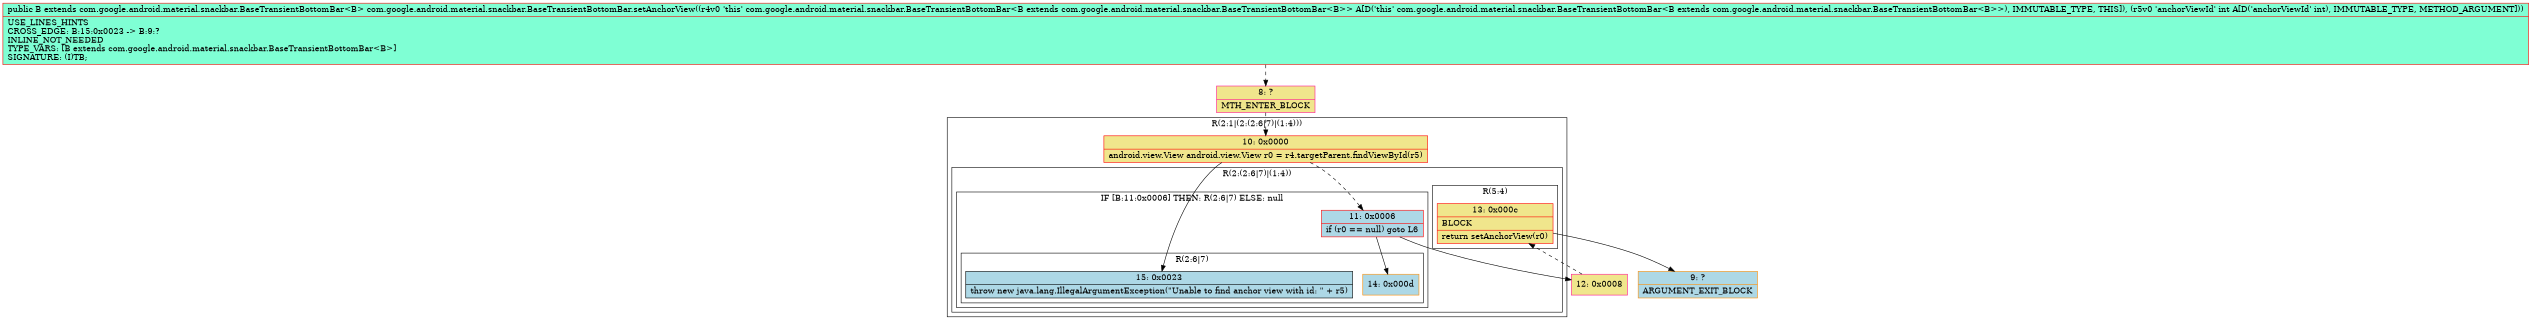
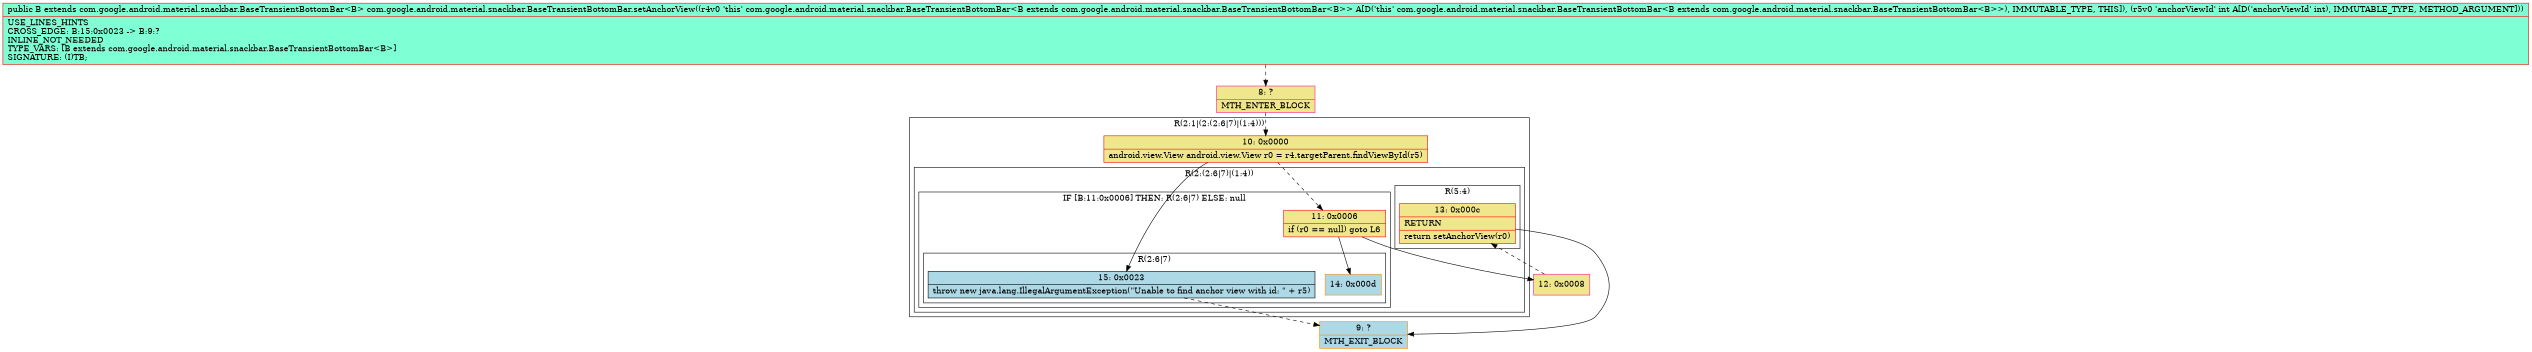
node "13: 0x000c": text "BLOCK" -> "RETURN"
node "11: 0x0006": fillcolor lightblue -> khaki
node "9: ?": text "ARGUMENT_EXIT_BLOCK" -> "MTH_EXIT_BLOCK"
edge "15: 0x0023" -> "9: ?": added
